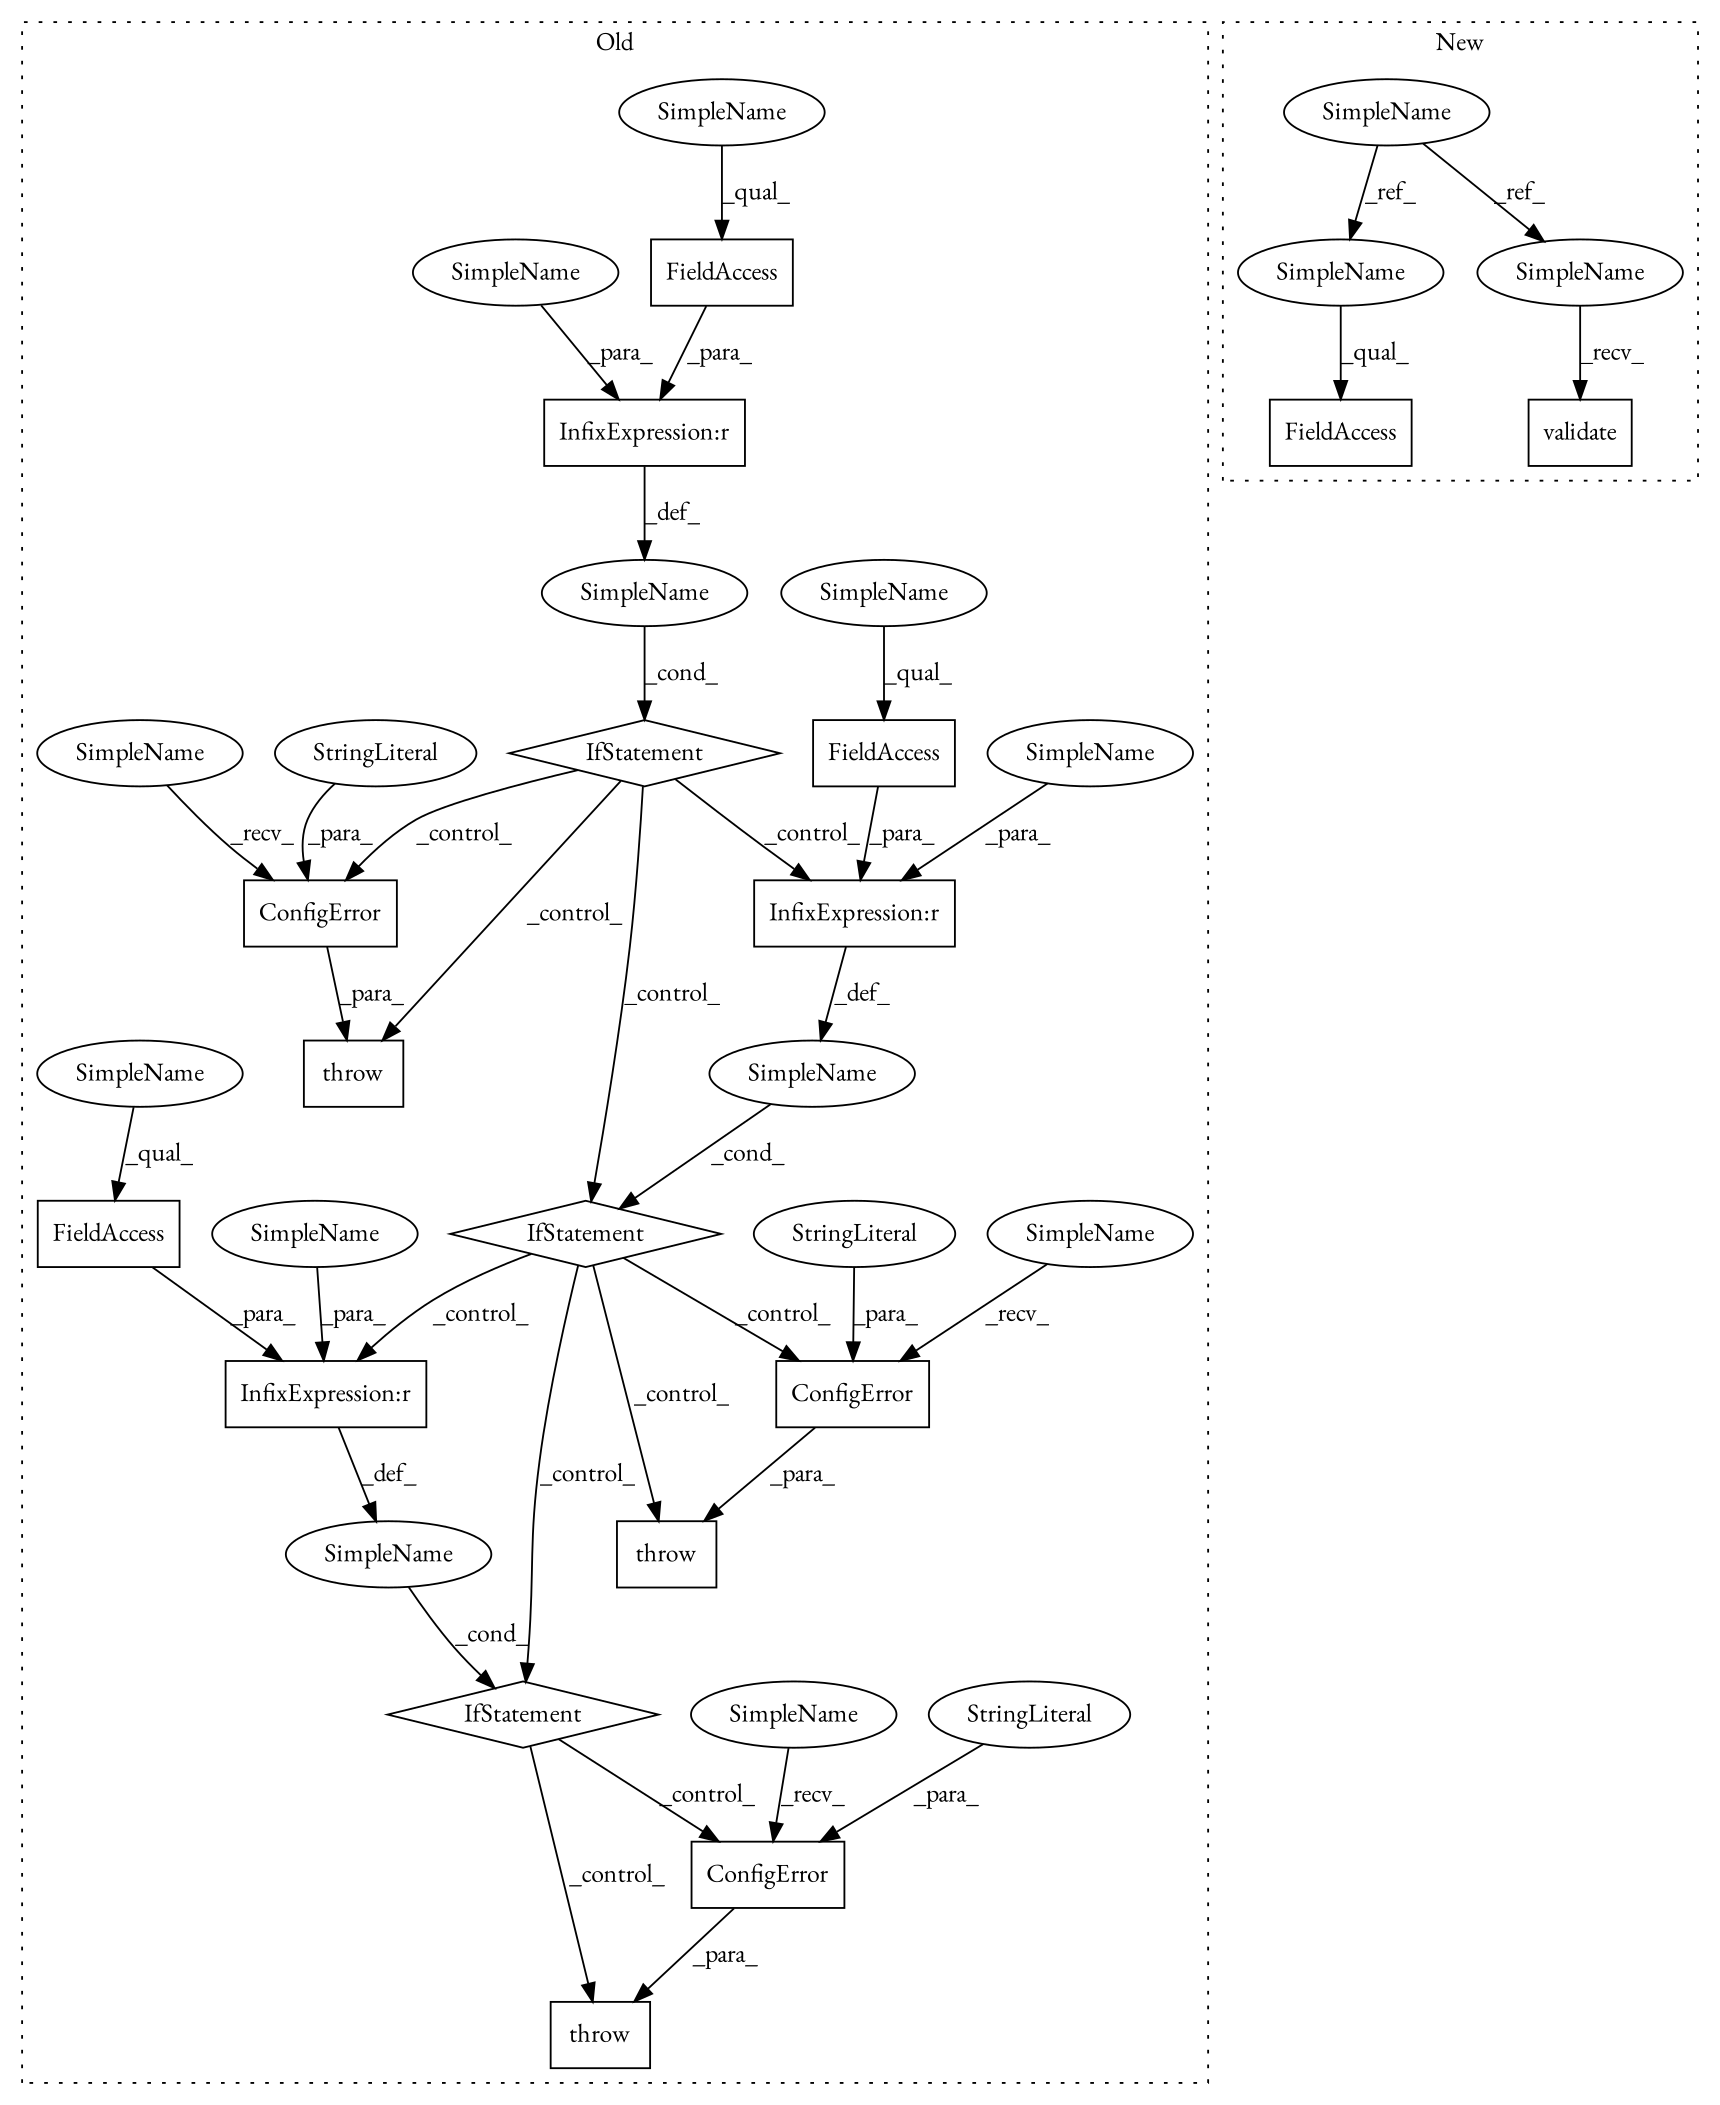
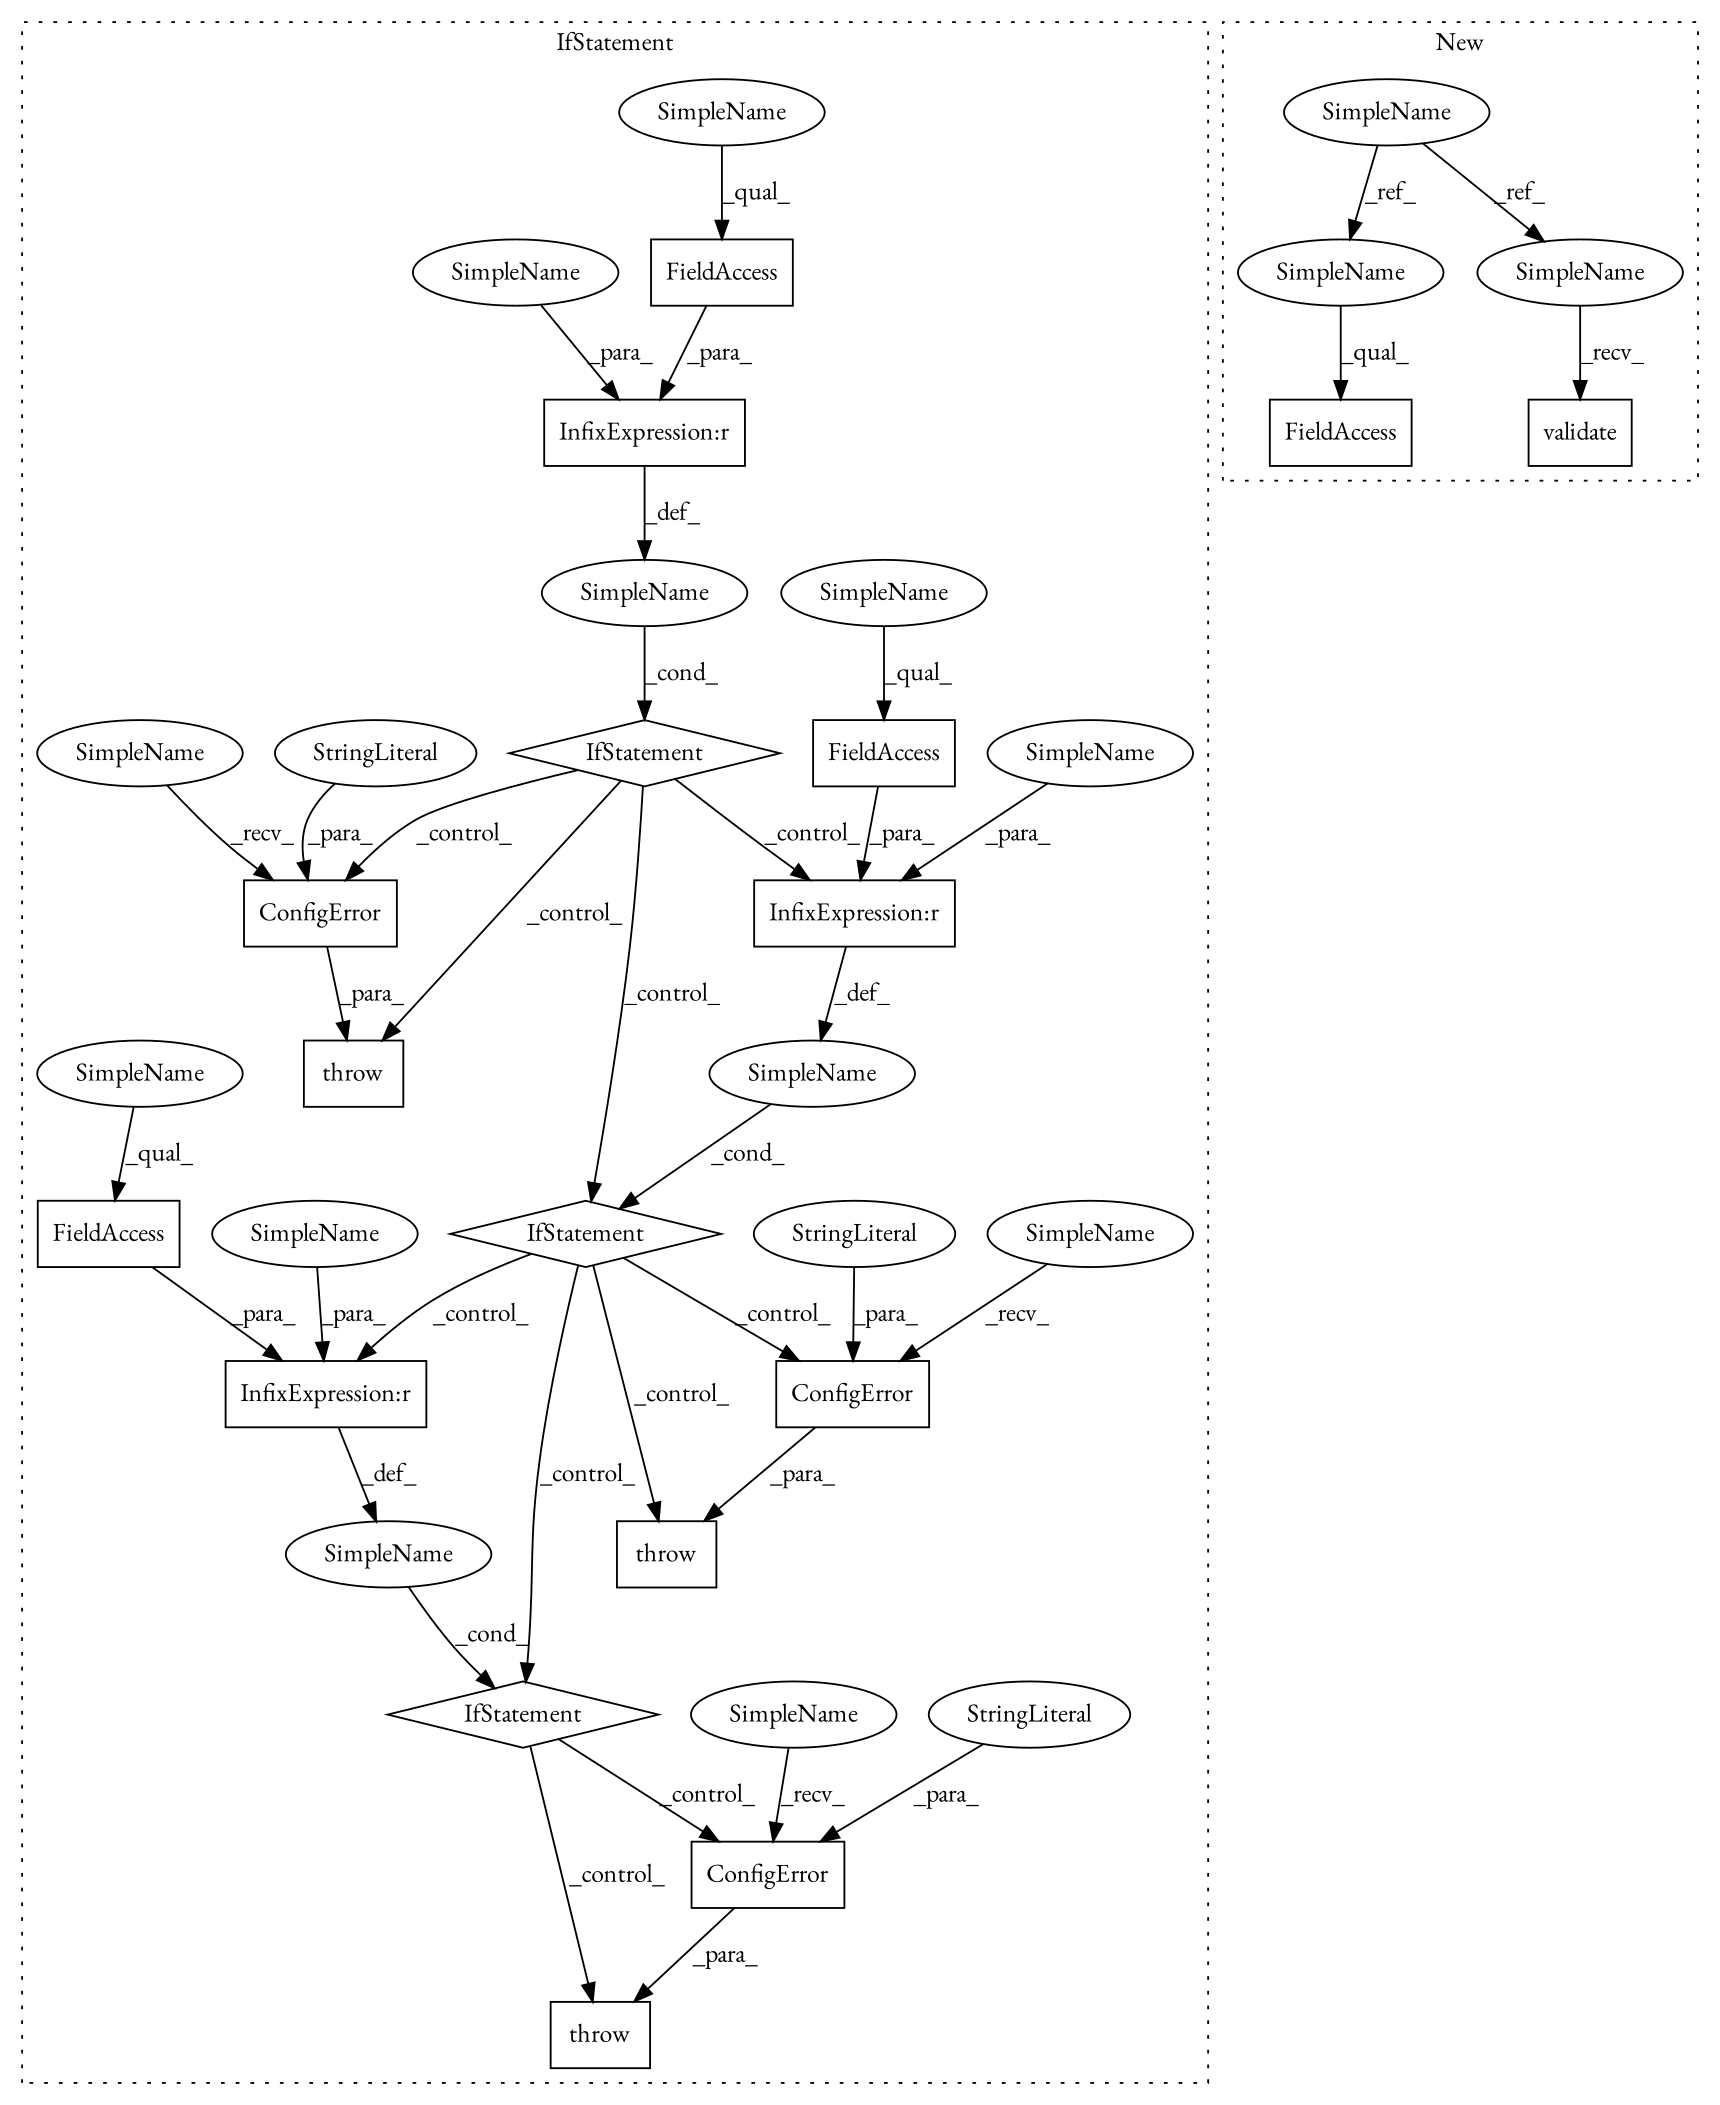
cluster "Old": label "Old" -> "IfStatement"
